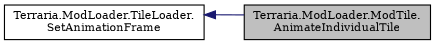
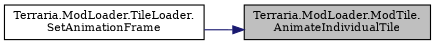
edge "Terraria.ModLoader.ModTile. AnimateIndividualTile" -> "Terraria.ModLoader.TileLoader. SetAnimationFrame": reversed
